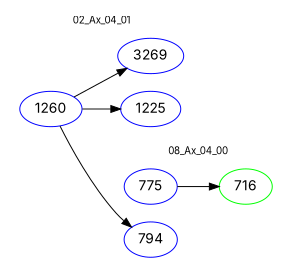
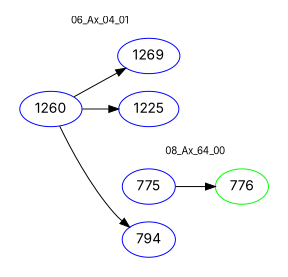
cluster "02_Ax_04_01": label "02_Ax_04_01" -> "06_Ax_04_01"
node "3269": label "3269" -> "1269"
cluster "08_Ax_04_00": label "08_Ax_04_00" -> "08_Ax_64_00"
node "716": label "716" -> "776"
